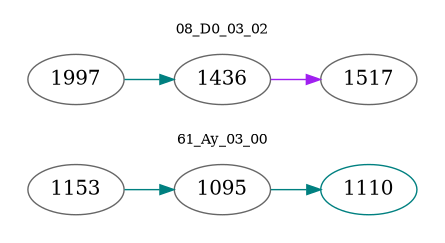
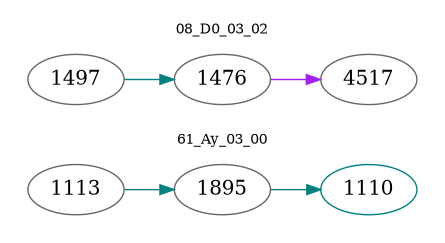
node "1997": label "1997" -> "1497"
node "1436": label "1436" -> "1476"
node "1517": label "1517" -> "4517"
node "1153": label "1153" -> "1113"
node "1095": label "1095" -> "1895"
